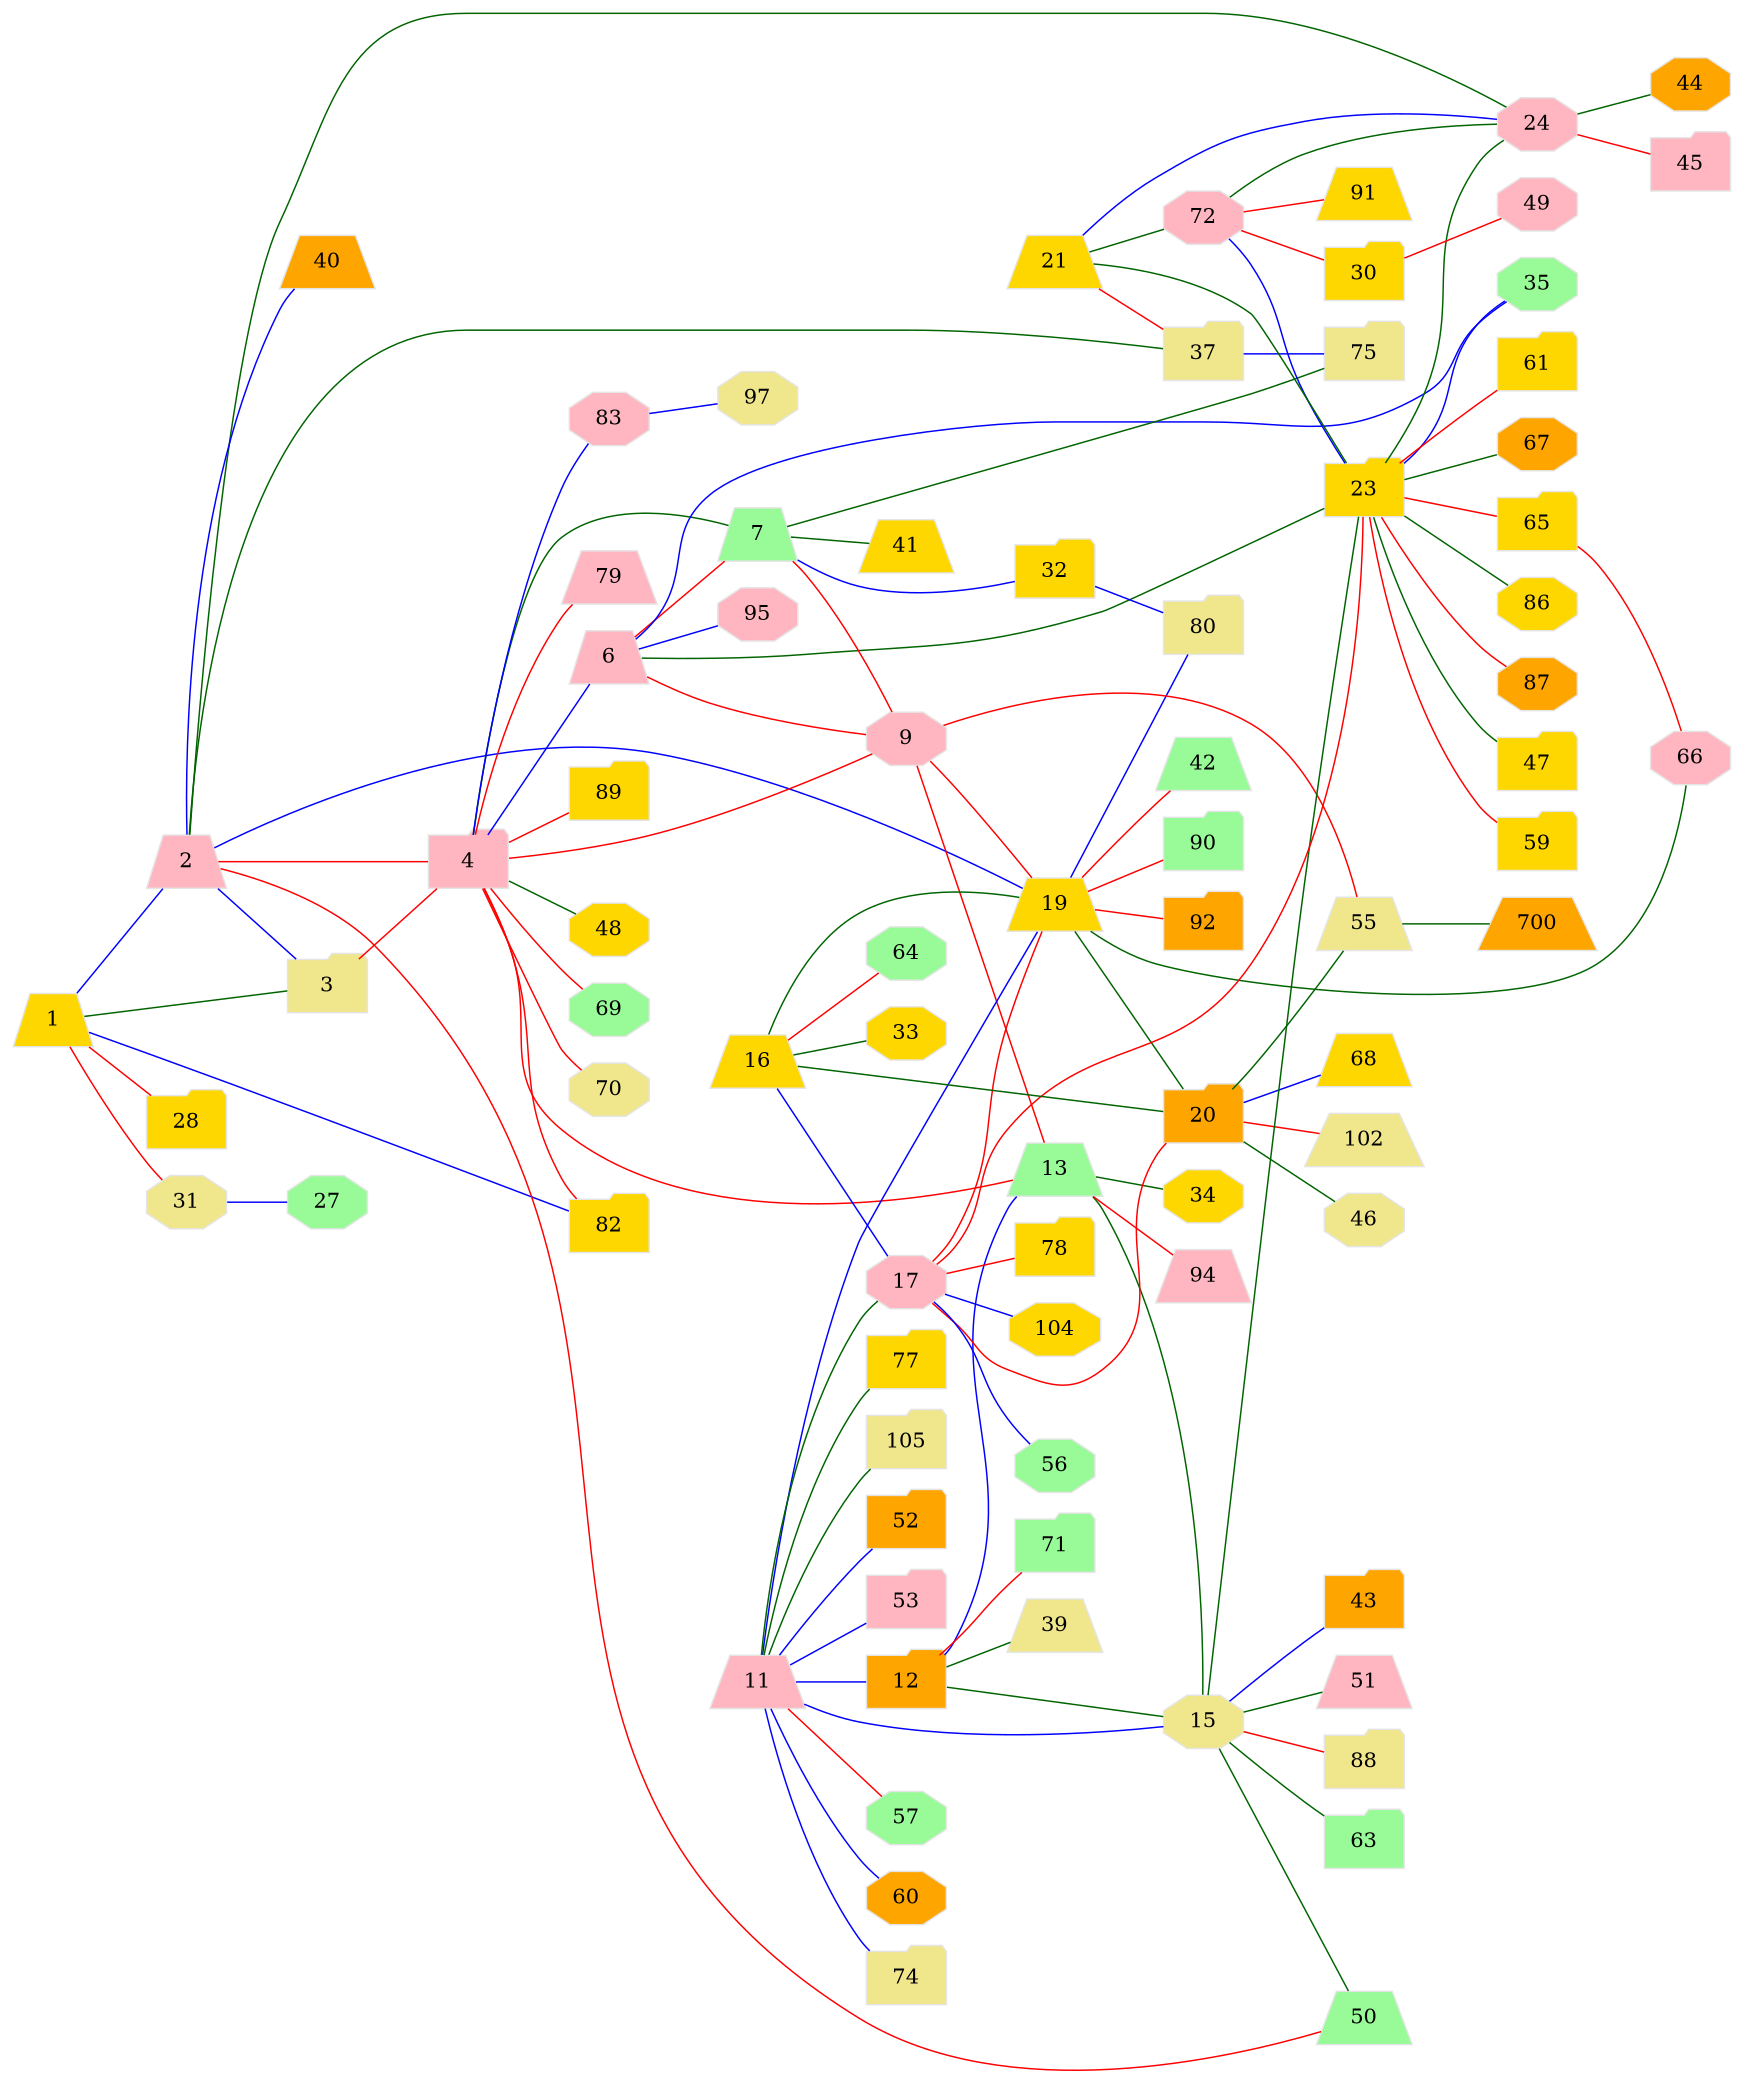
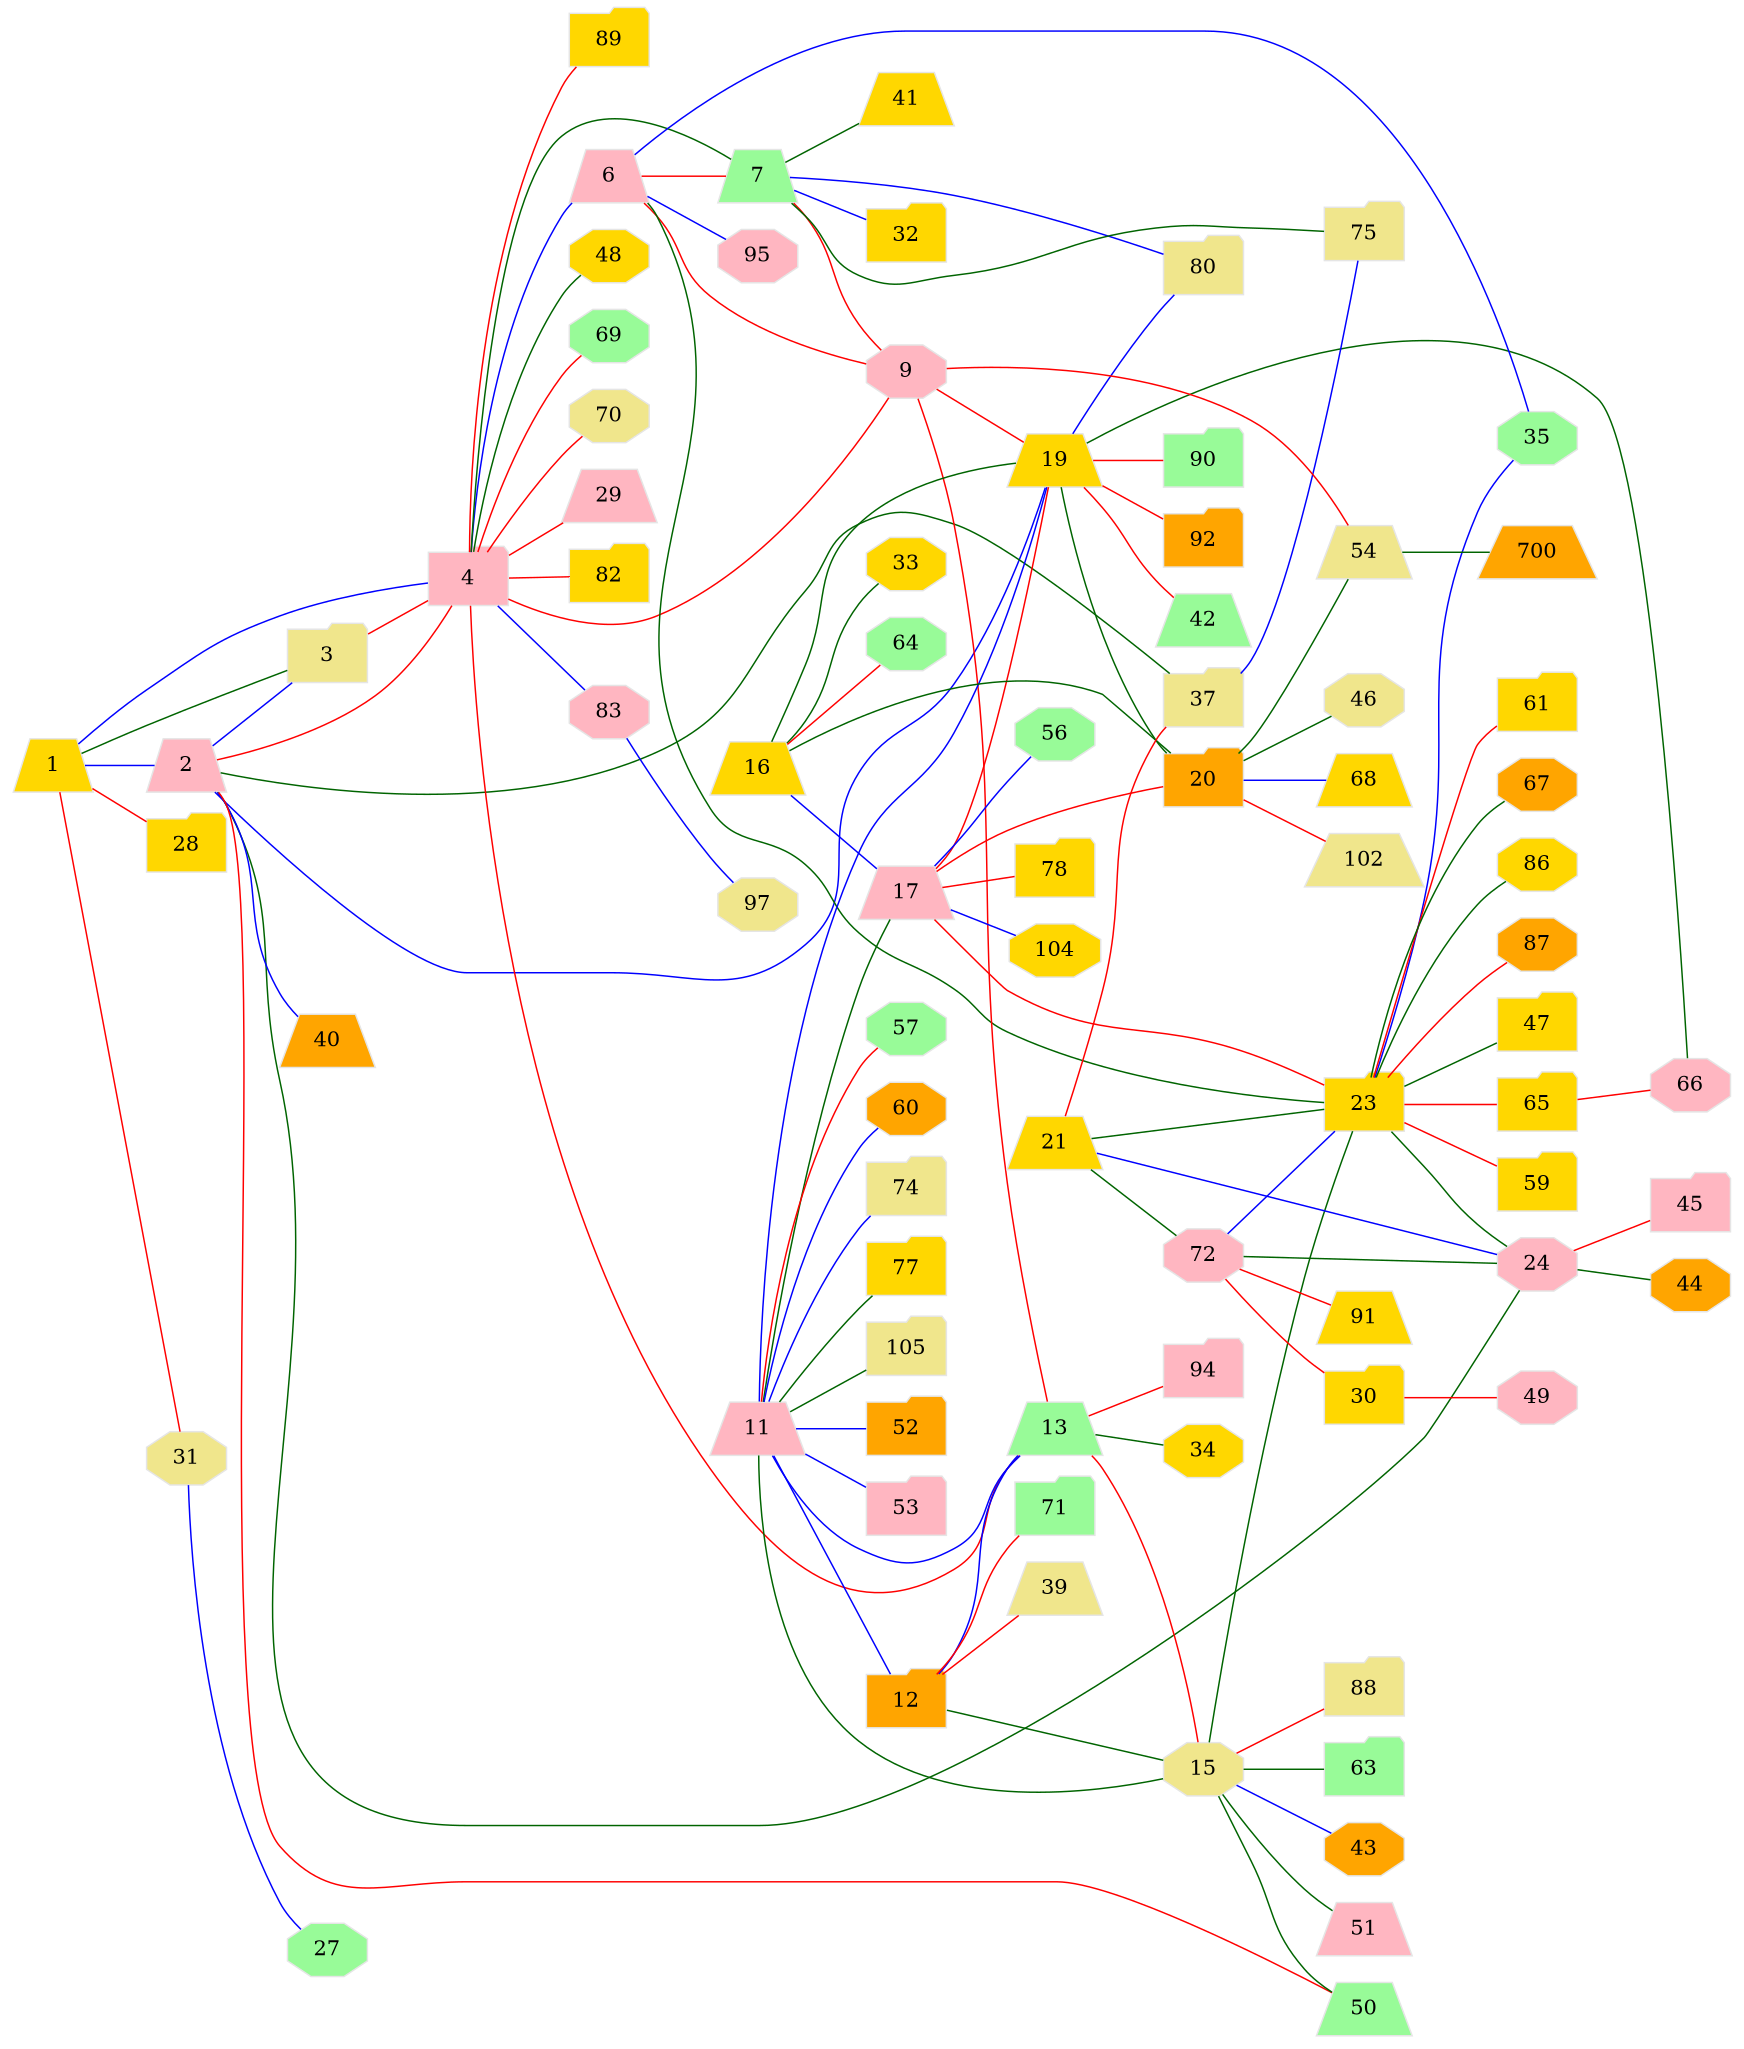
node "79": label "79" -> "29"
edge "32" -- "80": now "7" -- "80"
node "55": label "55" -> "54"
edge "1" -- "82": now "1" -- "4"
node "94": shape trapezium -> folder
node "17": shape octagon -> trapezium
edge "13" -- "15": color darkgreen -> red
edge "11" -- "13": added
node "43": shape folder -> octagon
edge "39" -- "12": color darkgreen -> red
edge "11" -- "15": color blue -> darkgreen
